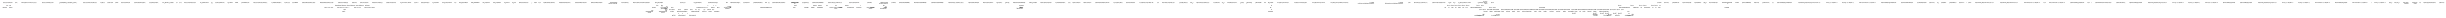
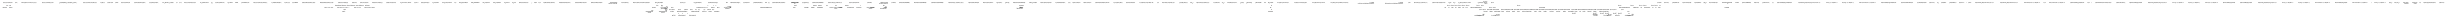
edge "HangFire.Server.Worker" -> "Entry TechTalk.SpecFlow.Table.cstr": now "HangFire.Server.Worker" -> "HangFire.Tests.States.SucceededStateFeature"
